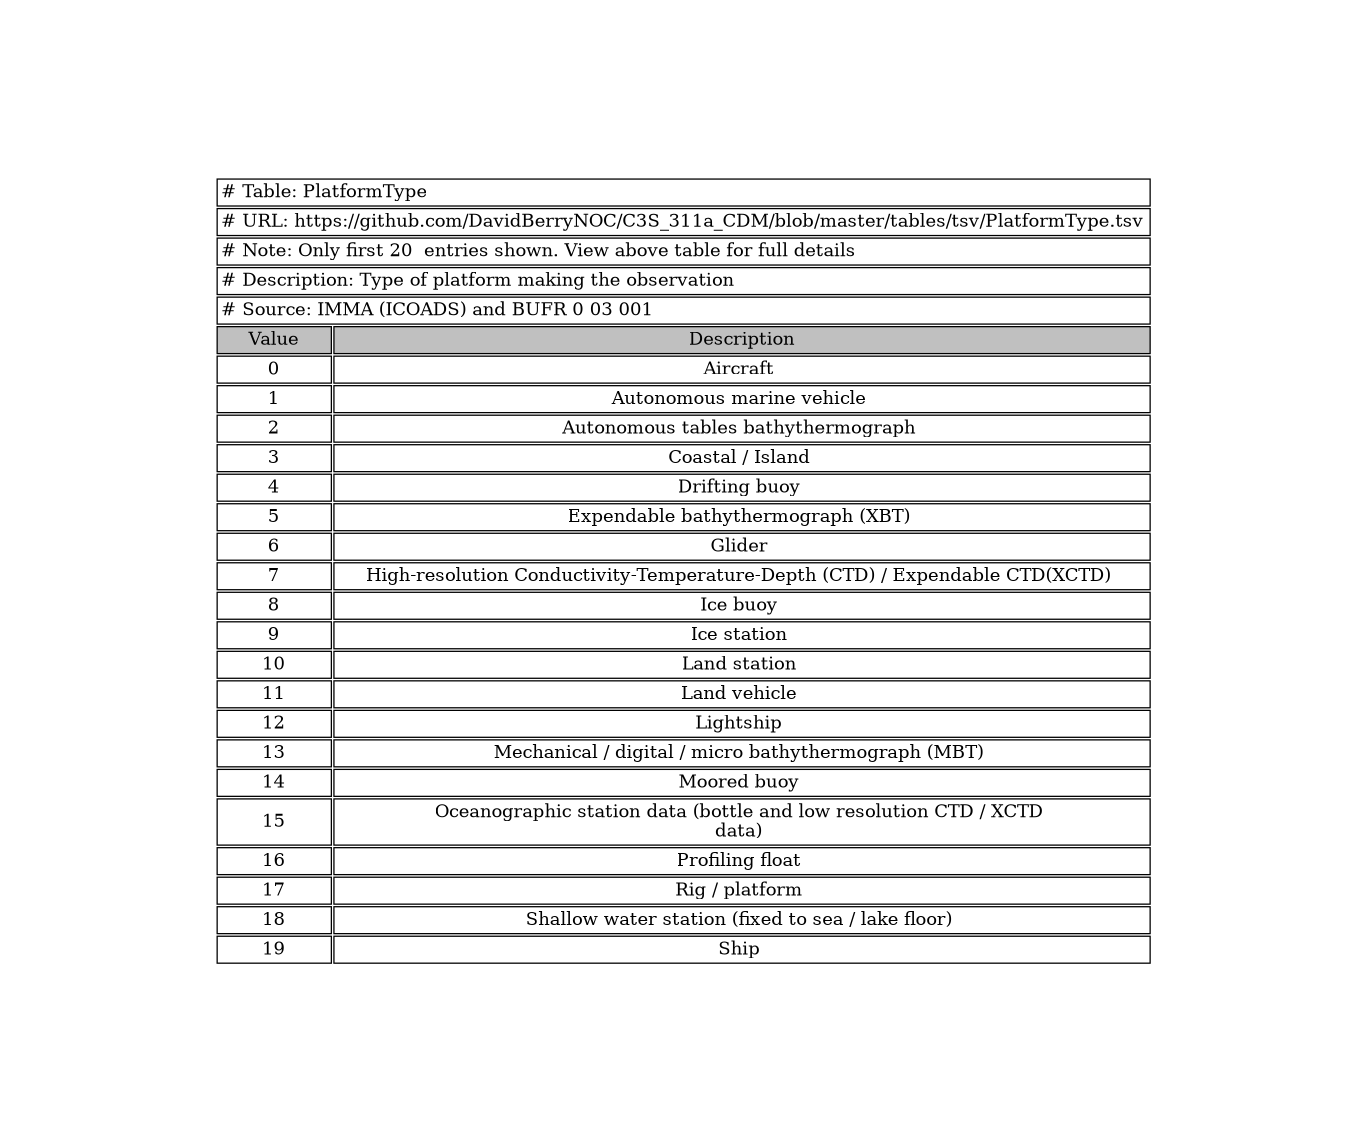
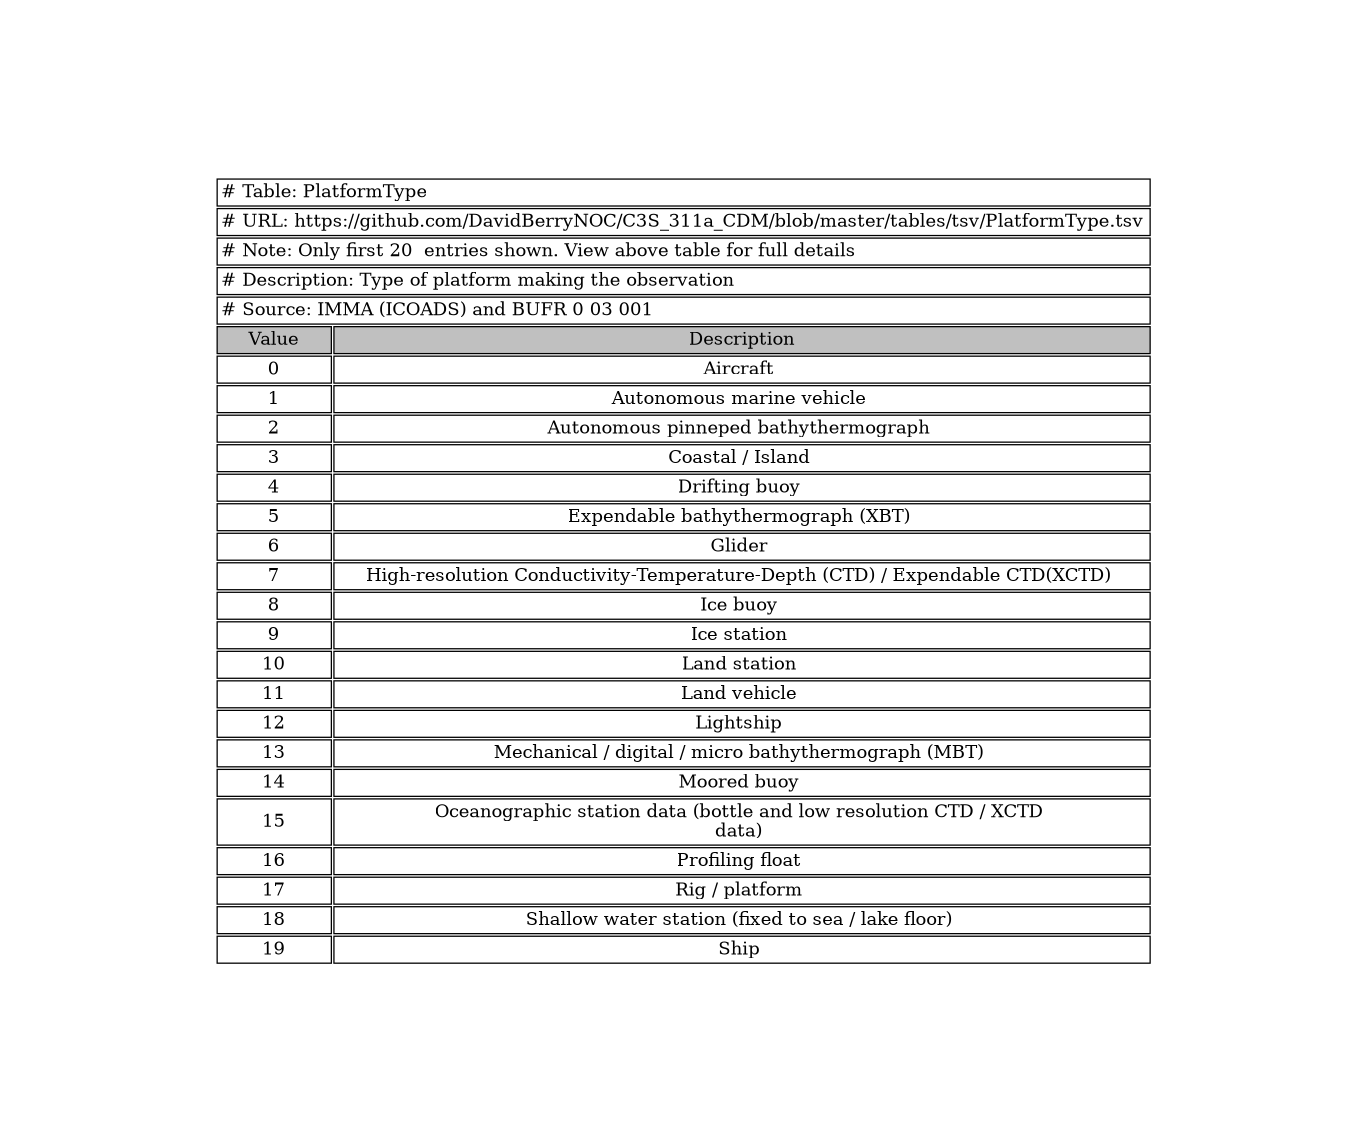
node "# Table: PlatformType": text "Autonomous tables bathythermograph" -> "Autonomous pinneped bathythermograph"
